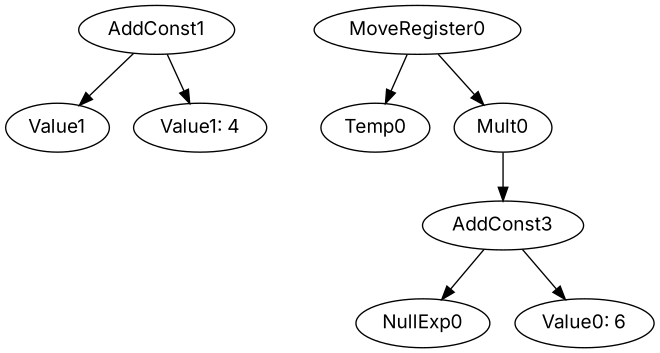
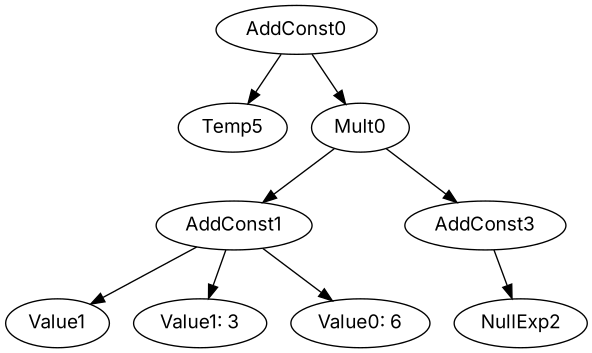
node "MoveRegister0": label "MoveRegister0" -> "AddConst0"
node "Value1: 4": label "Value1: 4" -> "Value1: 3"
node "Temp0": label "Temp0" -> "Temp5"
edge "Mult0" -> "AddConst1": added
edge "AddConst3" -> "Value0: 6": now "AddConst1" -> "Value0: 6"
node "NullExp0": label "NullExp0" -> "NullExp2"
